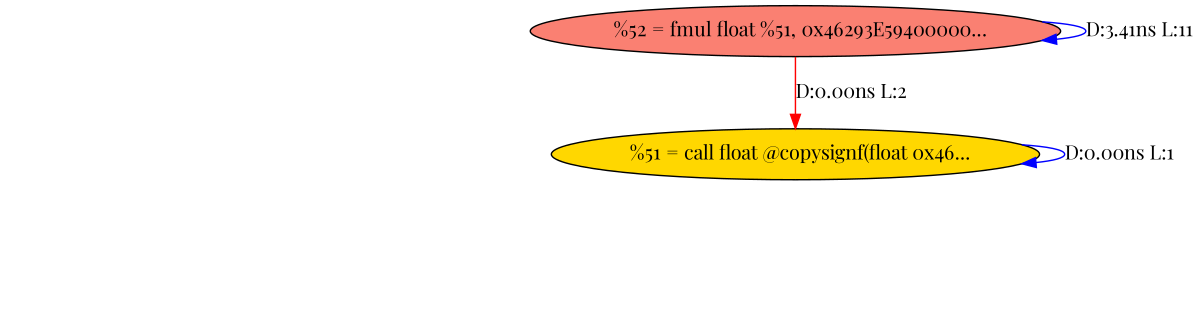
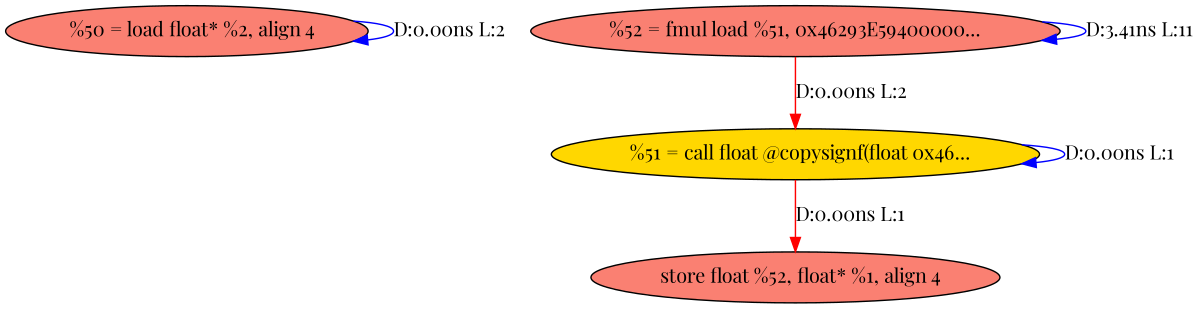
node "%50 = load float* %2, align 4": added
node "%52 = fmul float %51, 0x46293E59400000...": label "%52 = fmul float %51, 0x46293E59400000..." -> "%52 = fmul load %51, 0x46293E59400000..."
node "store float %52, float* %1, align 4": added
